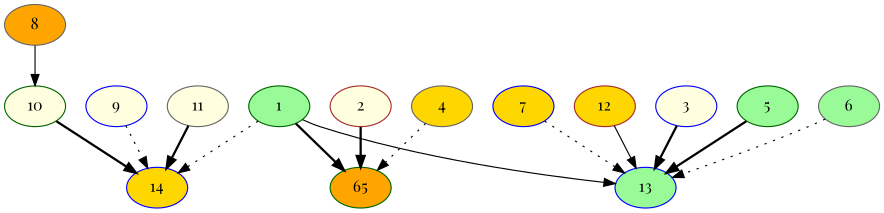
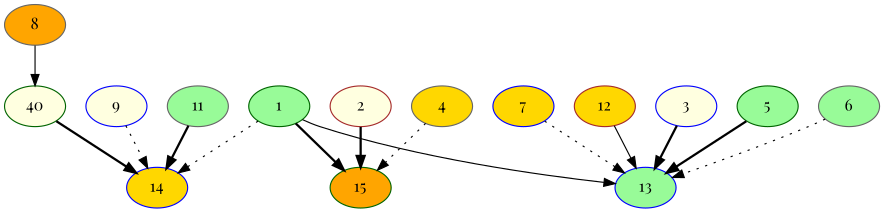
node "10": label "10" -> "40"
node "11": fillcolor lightyellow -> palegreen
node "65": label "65" -> "15"
